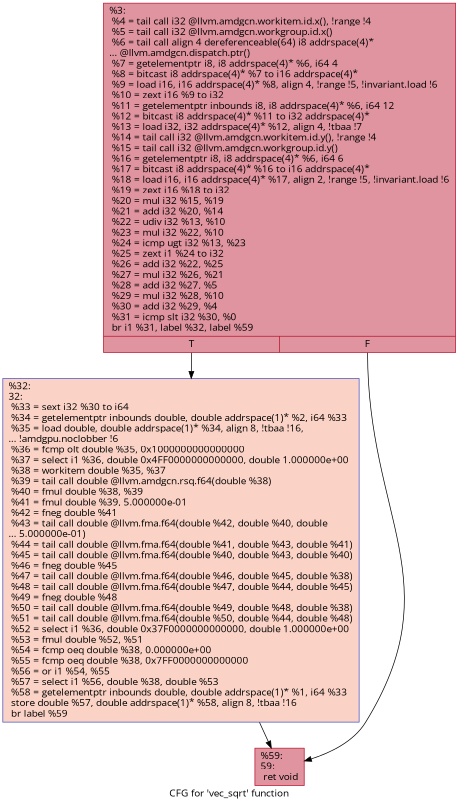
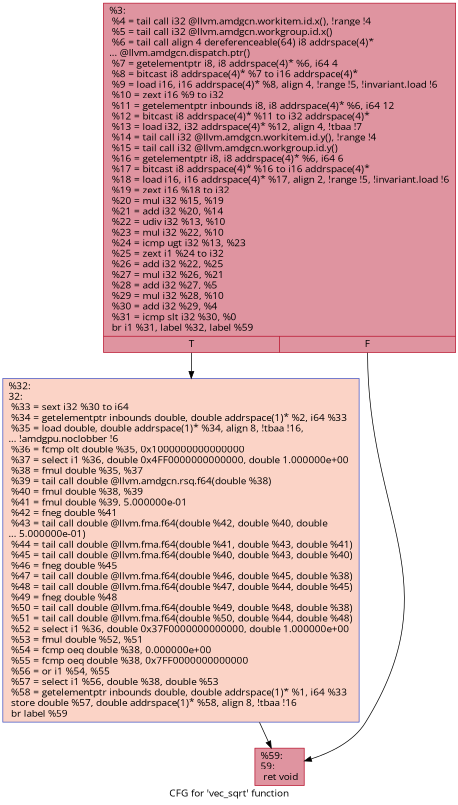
node "%32:": text "%38 = workitem double %35, %37" -> "%38 = fmul double %35, %37"
